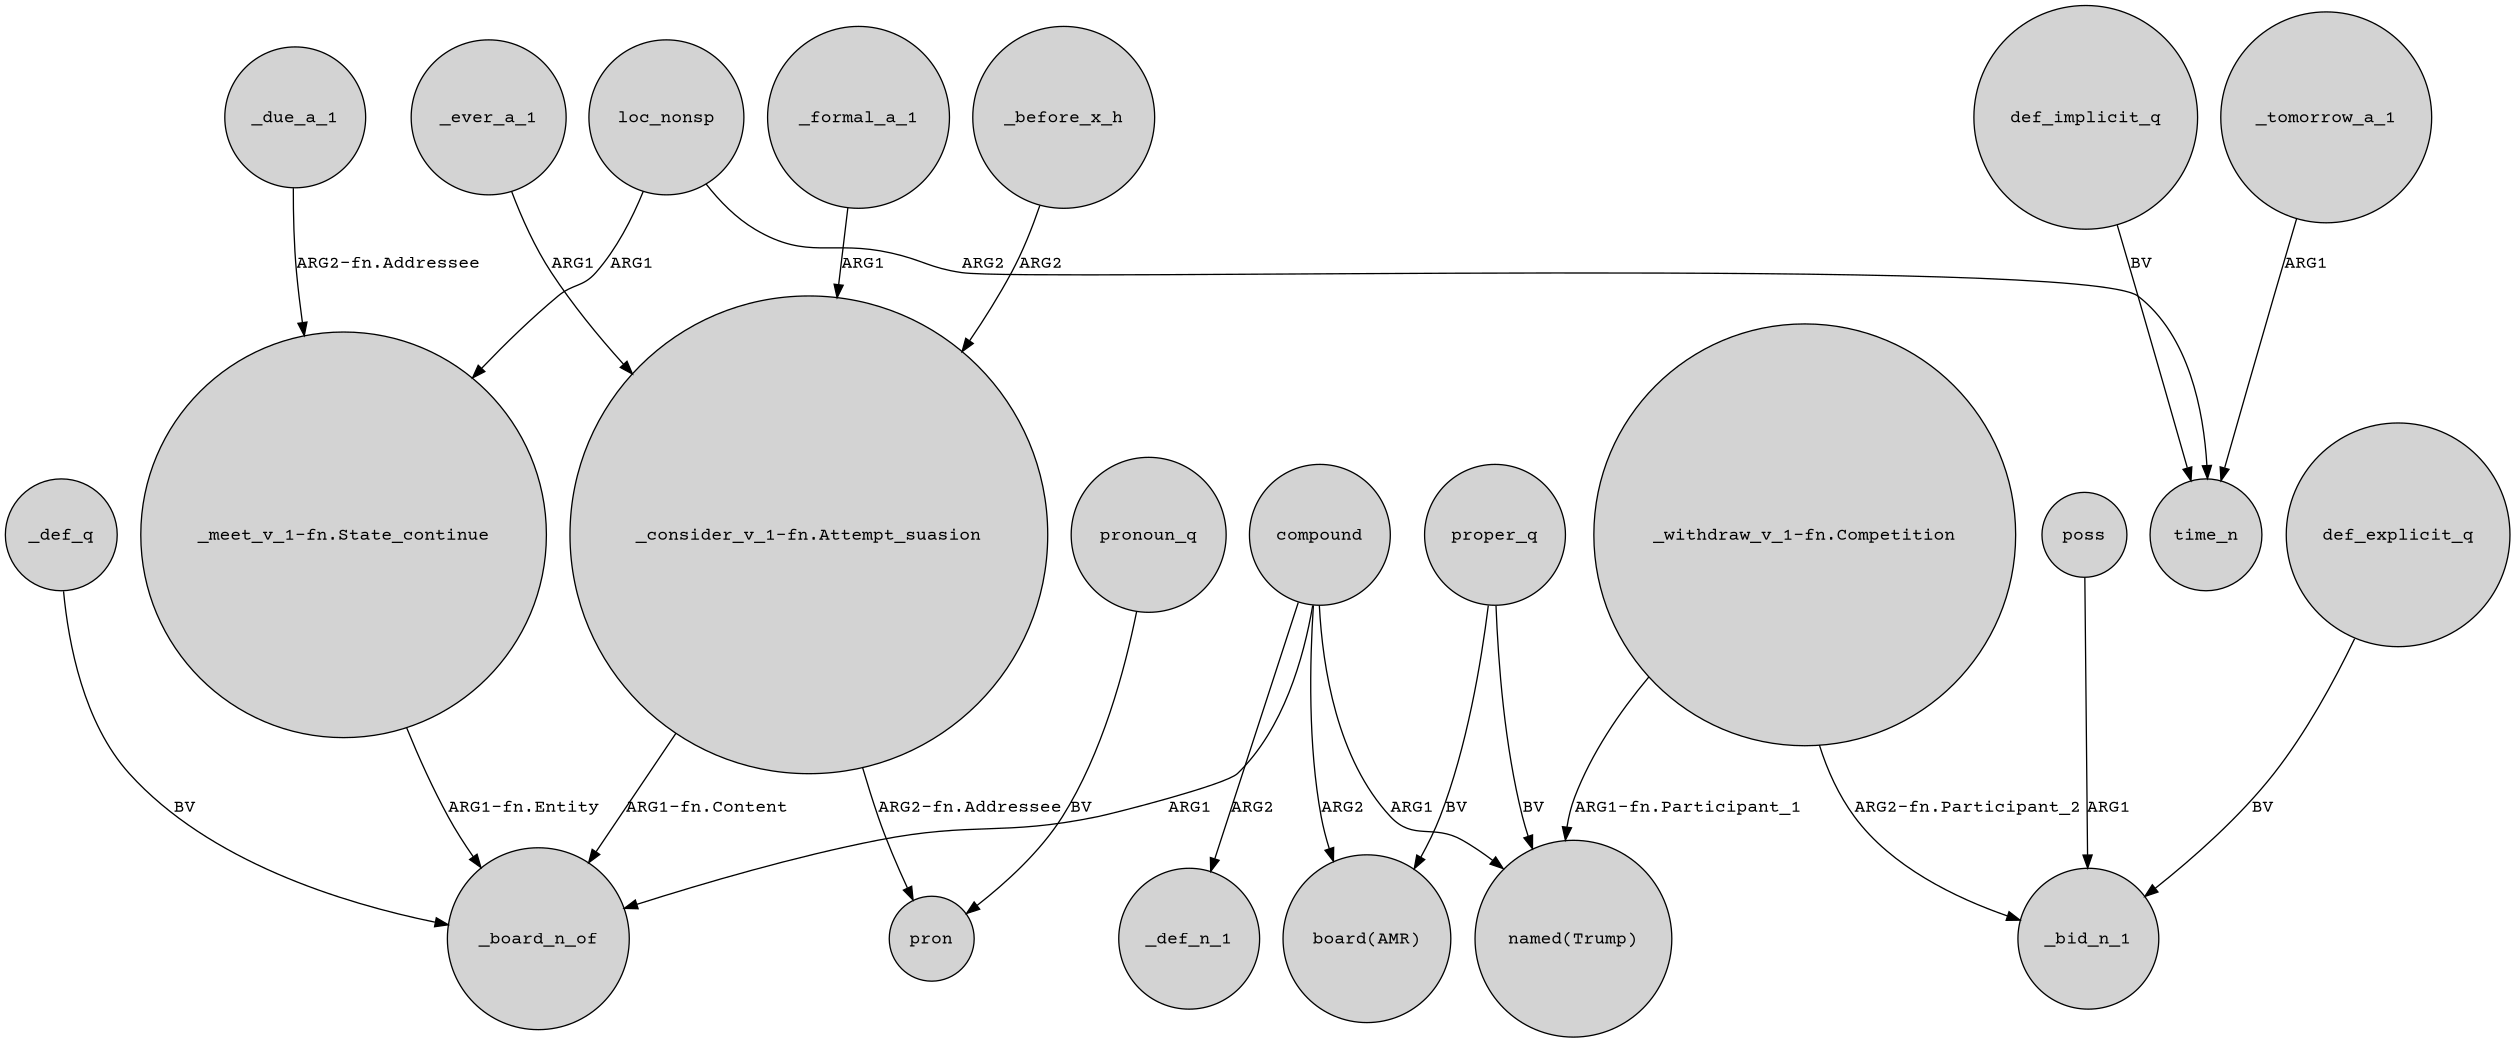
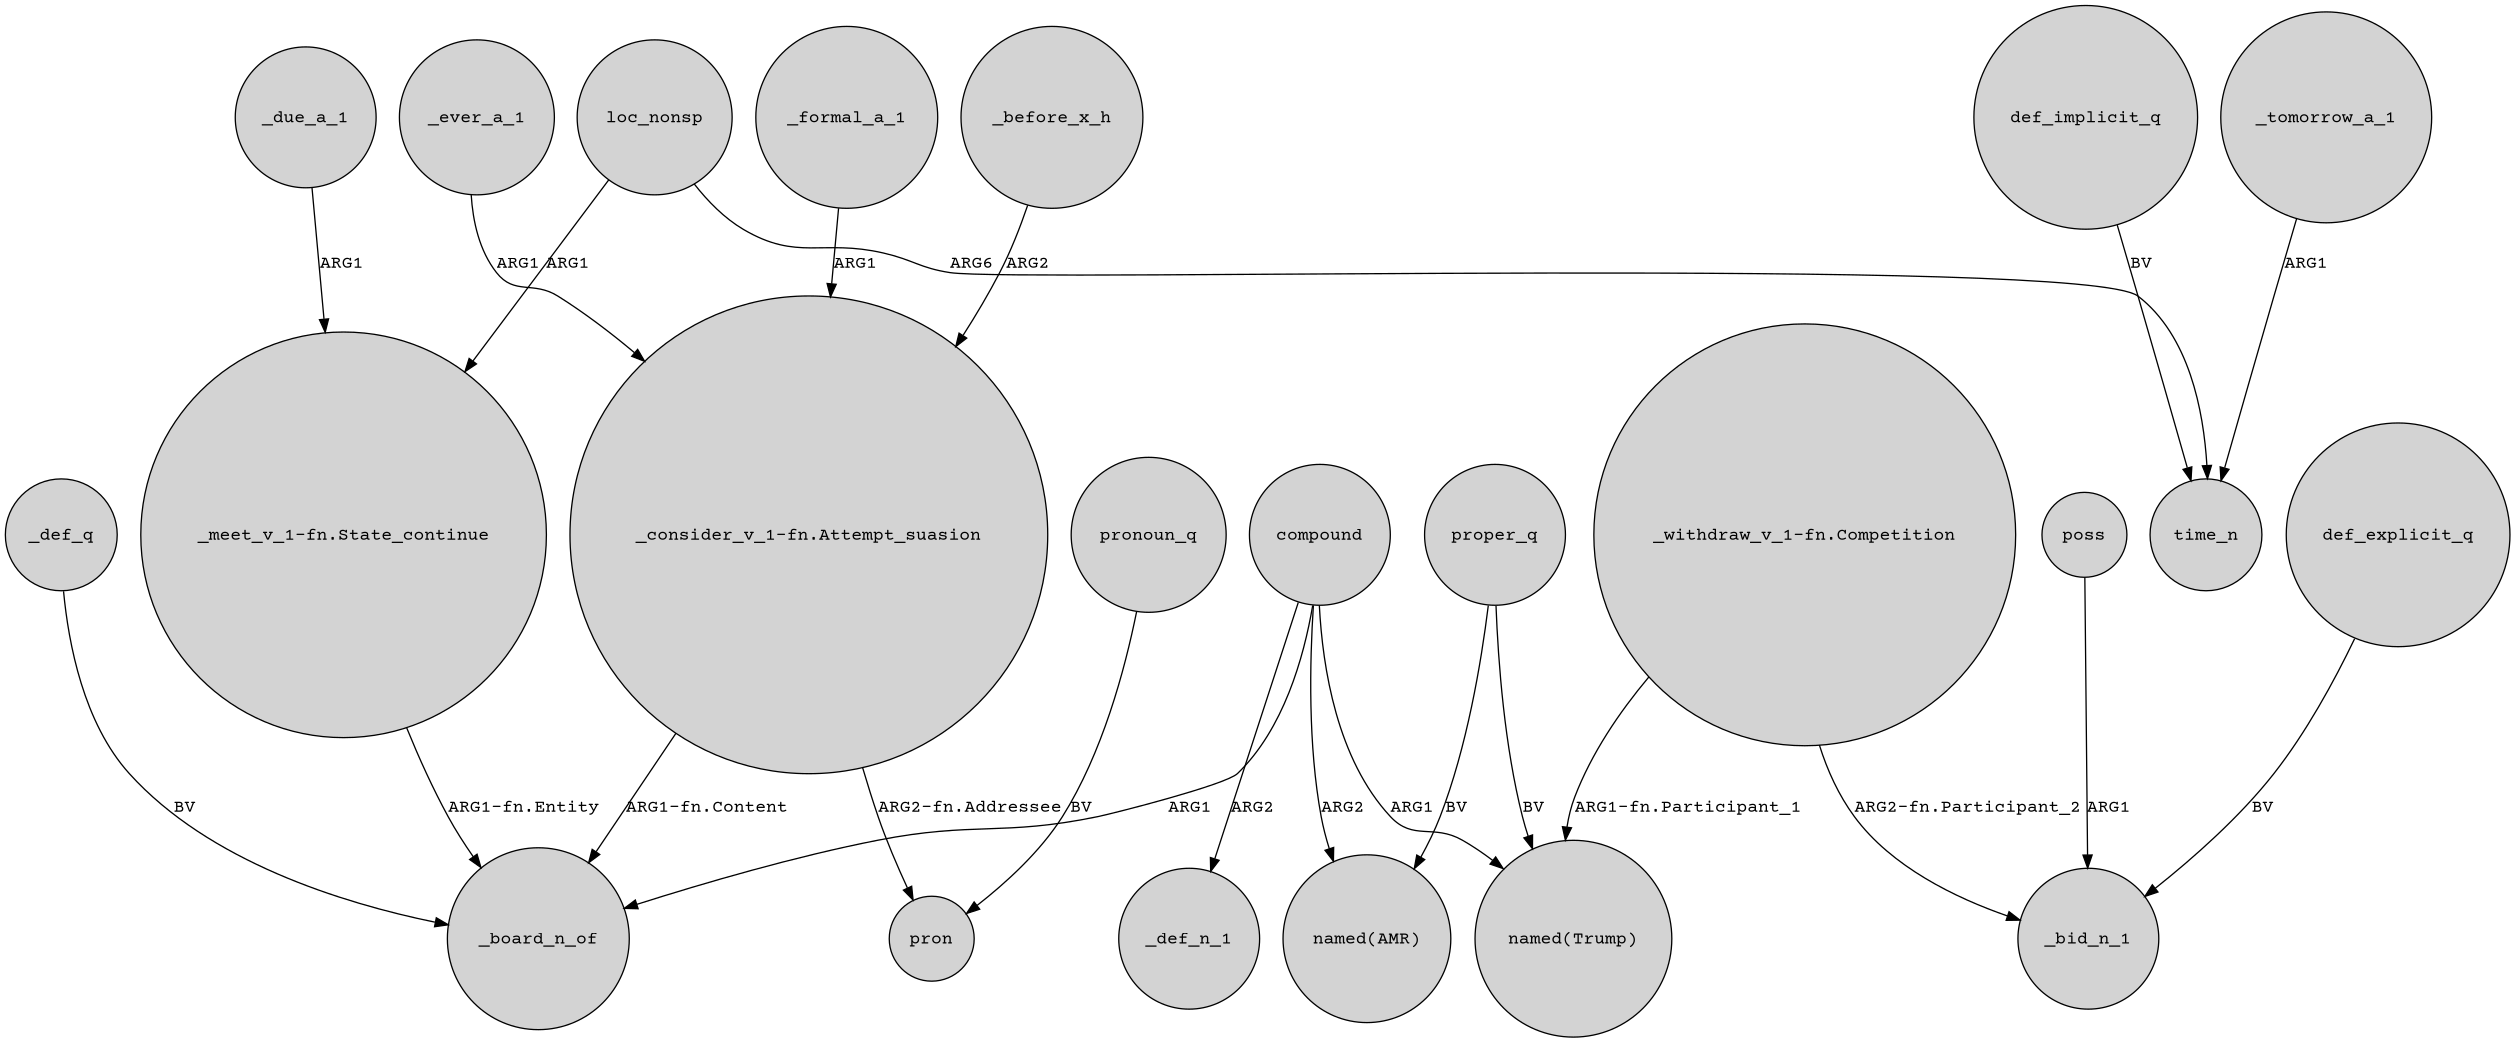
edge "_due_a_1" -> "_meet_v_1-fn.State_continue": label "ARG2-fn.Addressee" -> "ARG1"
edge "loc_nonsp" -> "time_n": label "ARG2" -> "ARG6"
node "board(AMR)": label "board(AMR)" -> "named(AMR)"
